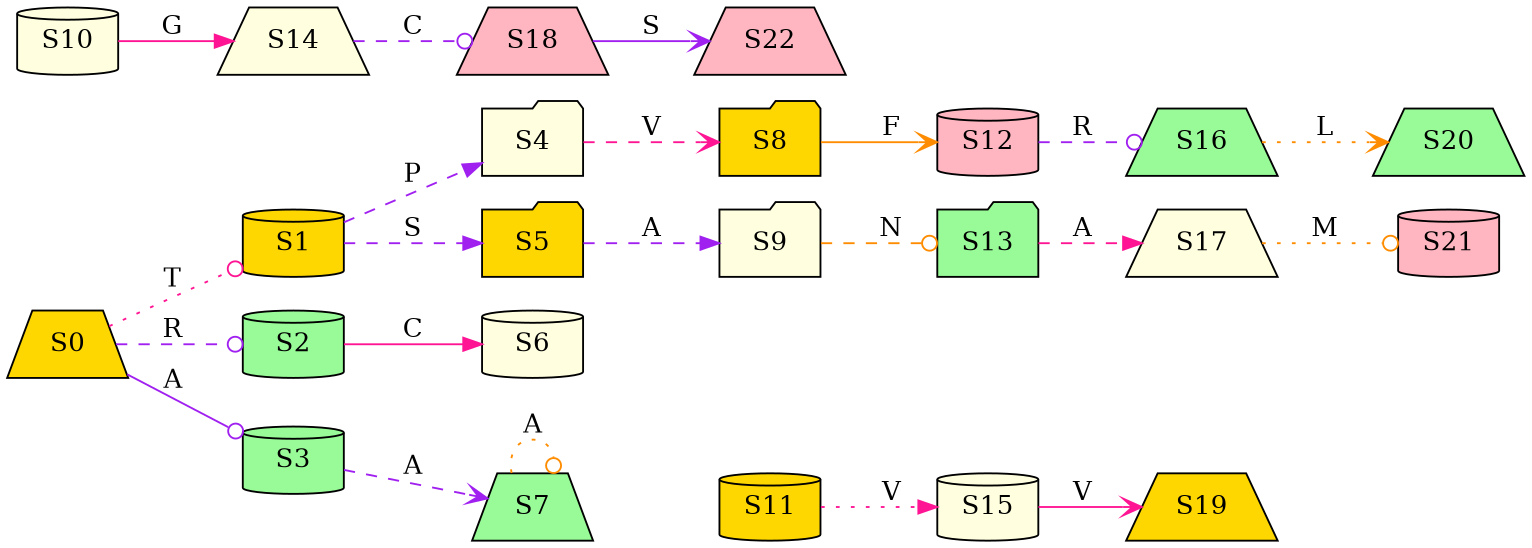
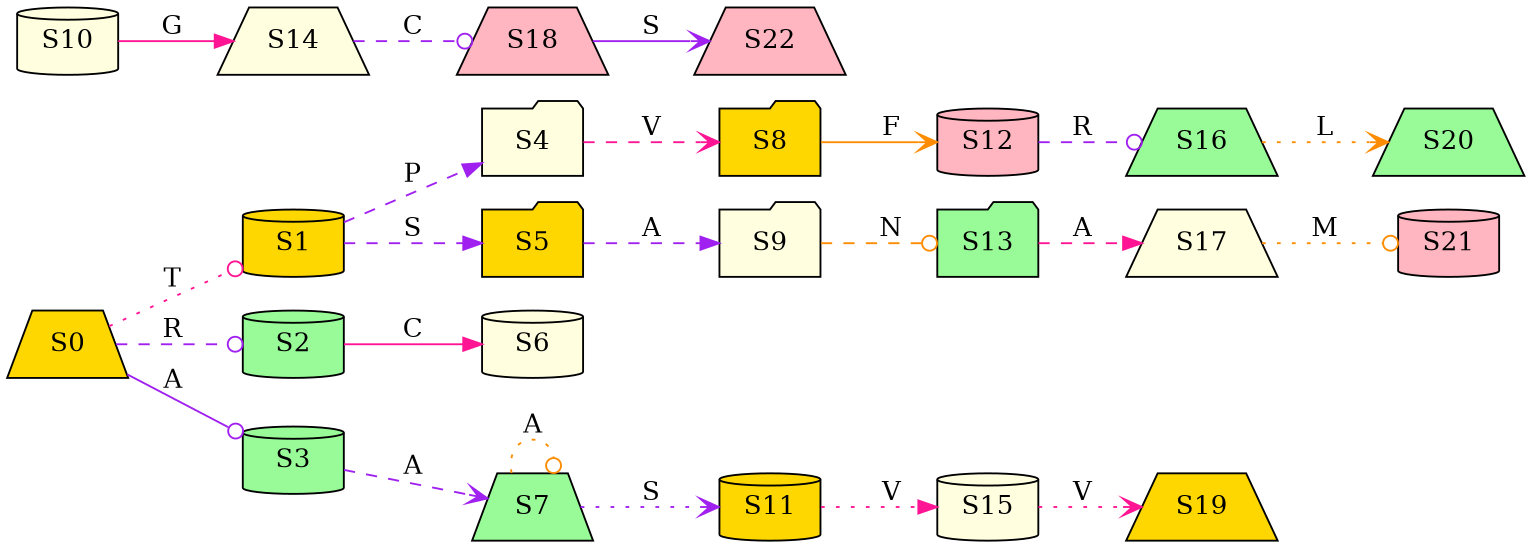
edge "S7" -> "S11": added, label "S"
edge "S15" -> "S19": style solid -> dotted
